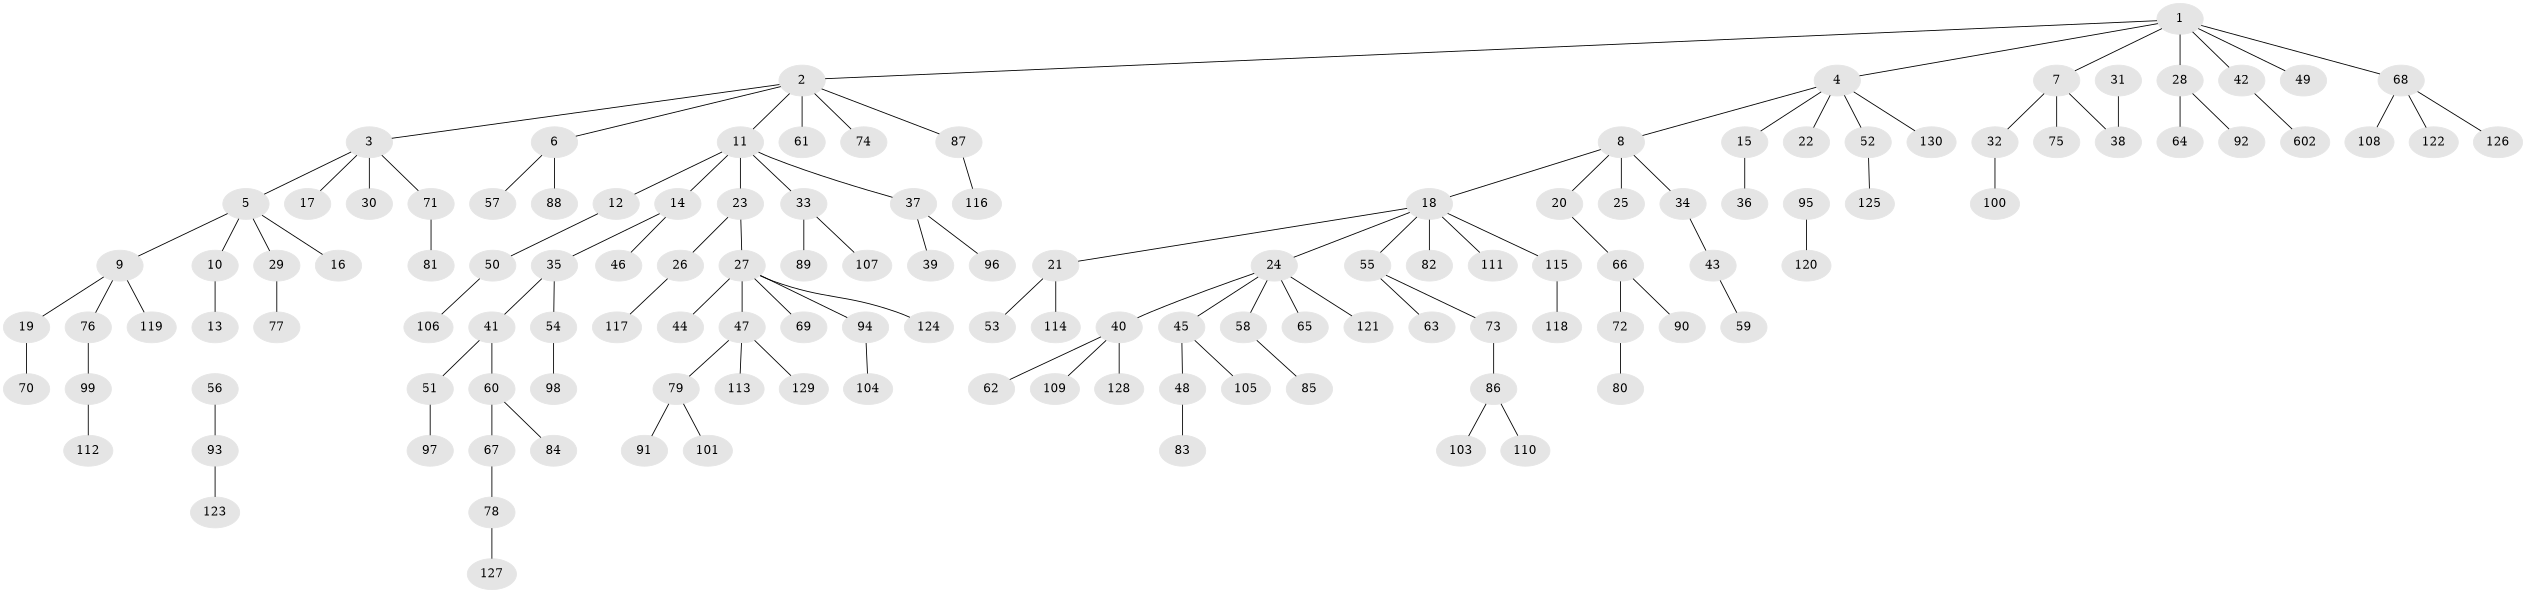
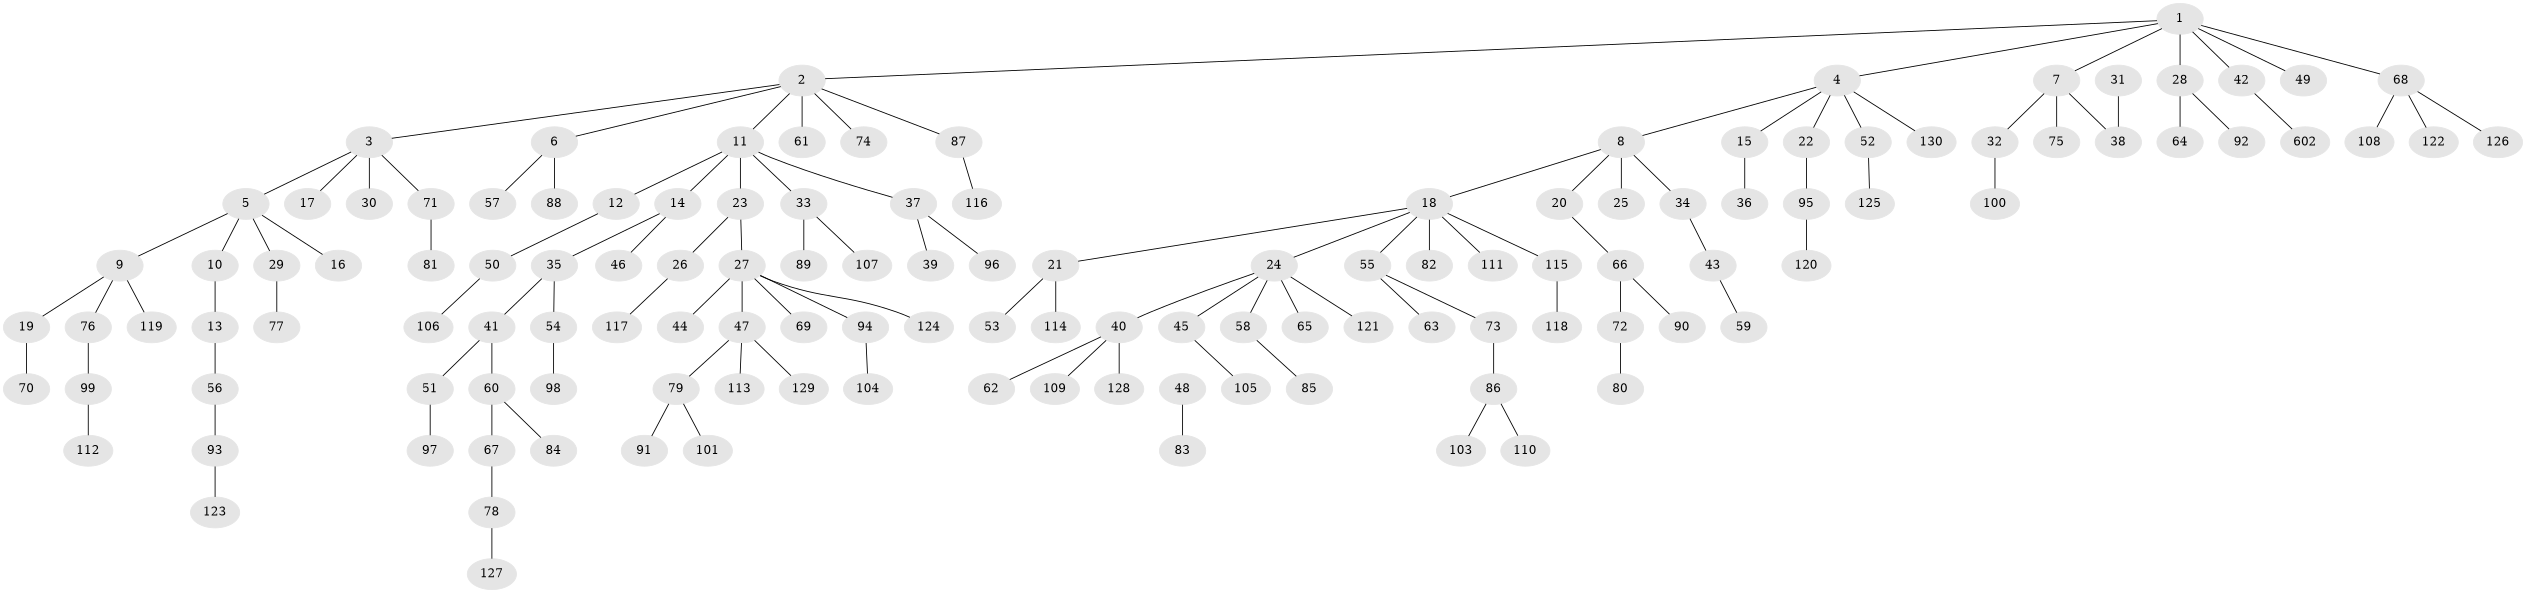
edge "22" -- "95": added
edge "13" -- "56": added
edge "45" -- "48": removed
